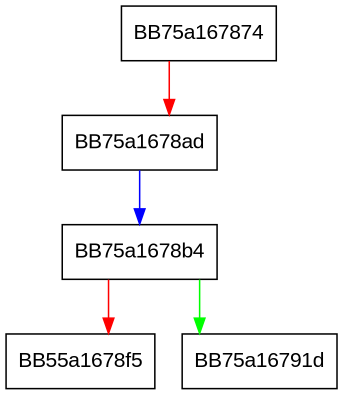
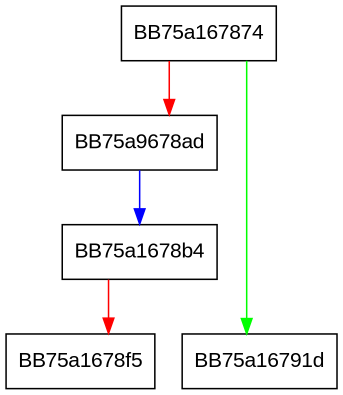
node "BB75a1678ad": label "BB75a1678ad" -> "BB75a9678ad"
edge "BB75a1678b4" -> "BB75a16791d": now "BB75a167874" -> "BB75a16791d"
node "BB55a1678f5": label "BB55a1678f5" -> "BB75a1678f5"
